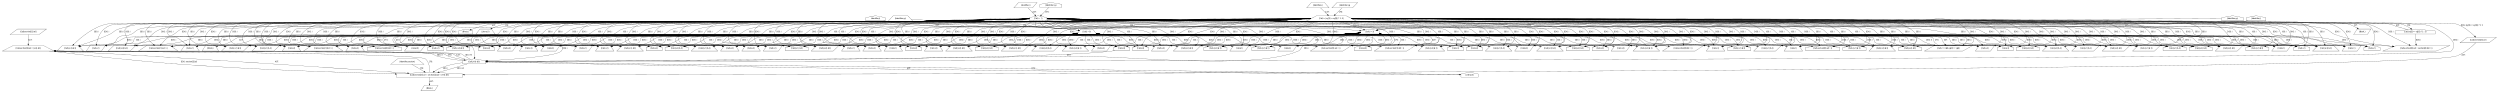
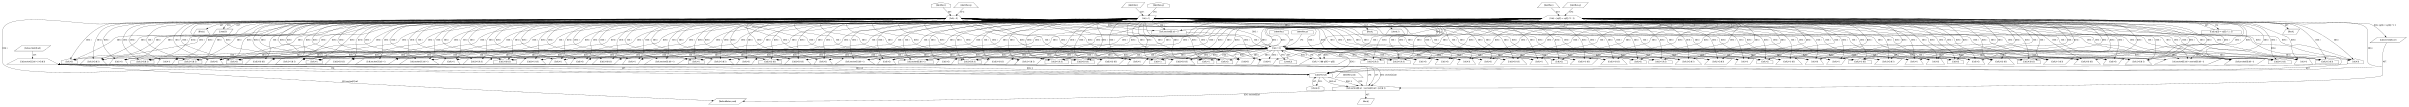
node "(Call,i = 1)": shape house -> parallelogram
edge "(Call,i != 3)" -> "(Call,section[0].ia0 = i)": reversed
edge "(Call,(vy[2] <= vy[3]) ? 2 : 3)" -> "(Call,section[0].ia0 = section[0].ib0 = i)": now "(Call,i = 0)" -> "(Call,section[0].ia0 = section[0].ib0 = i)"
node "(Identifier,section)": label "(Identifier,section)" -> "(Identifier,void)"
node "(MethodReturn,void)": added
